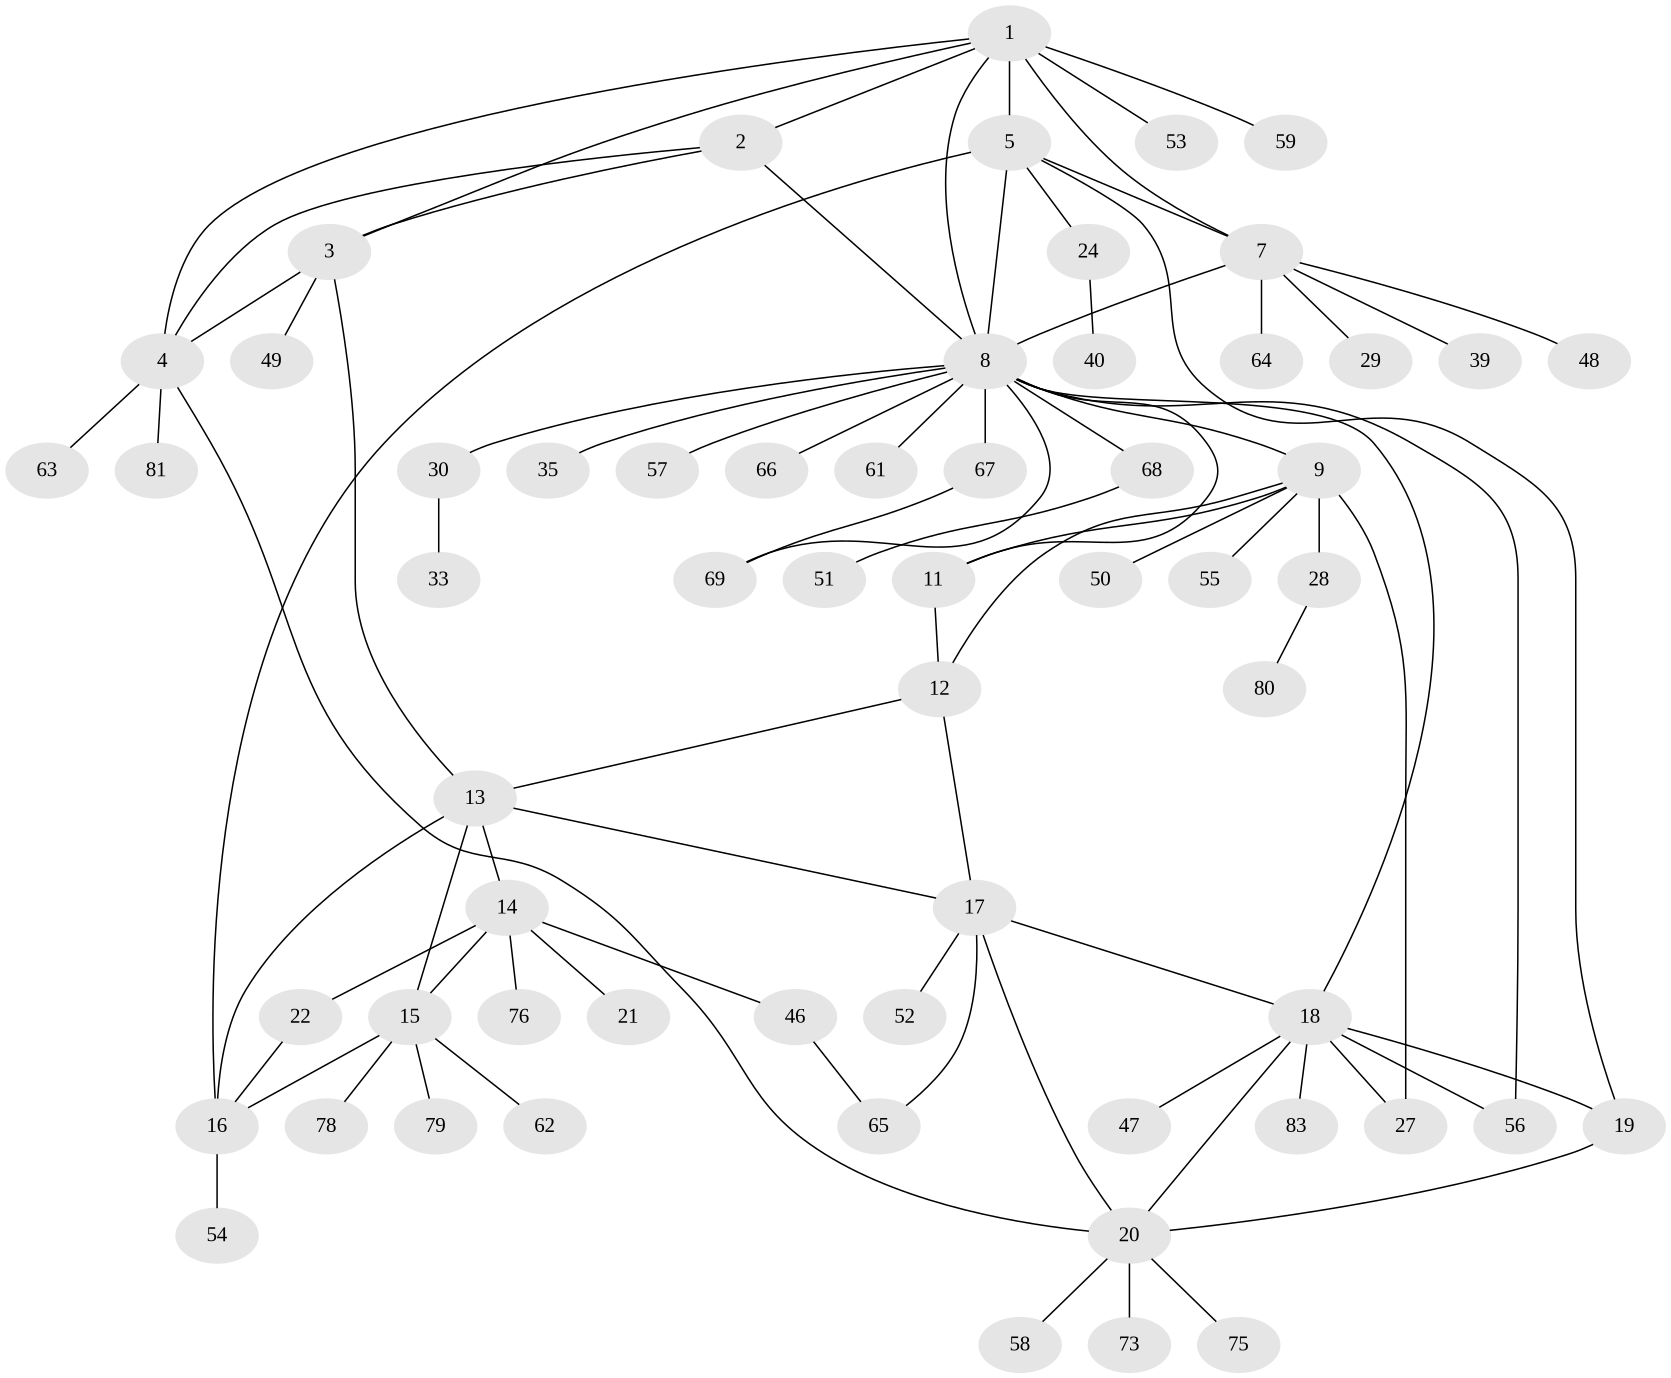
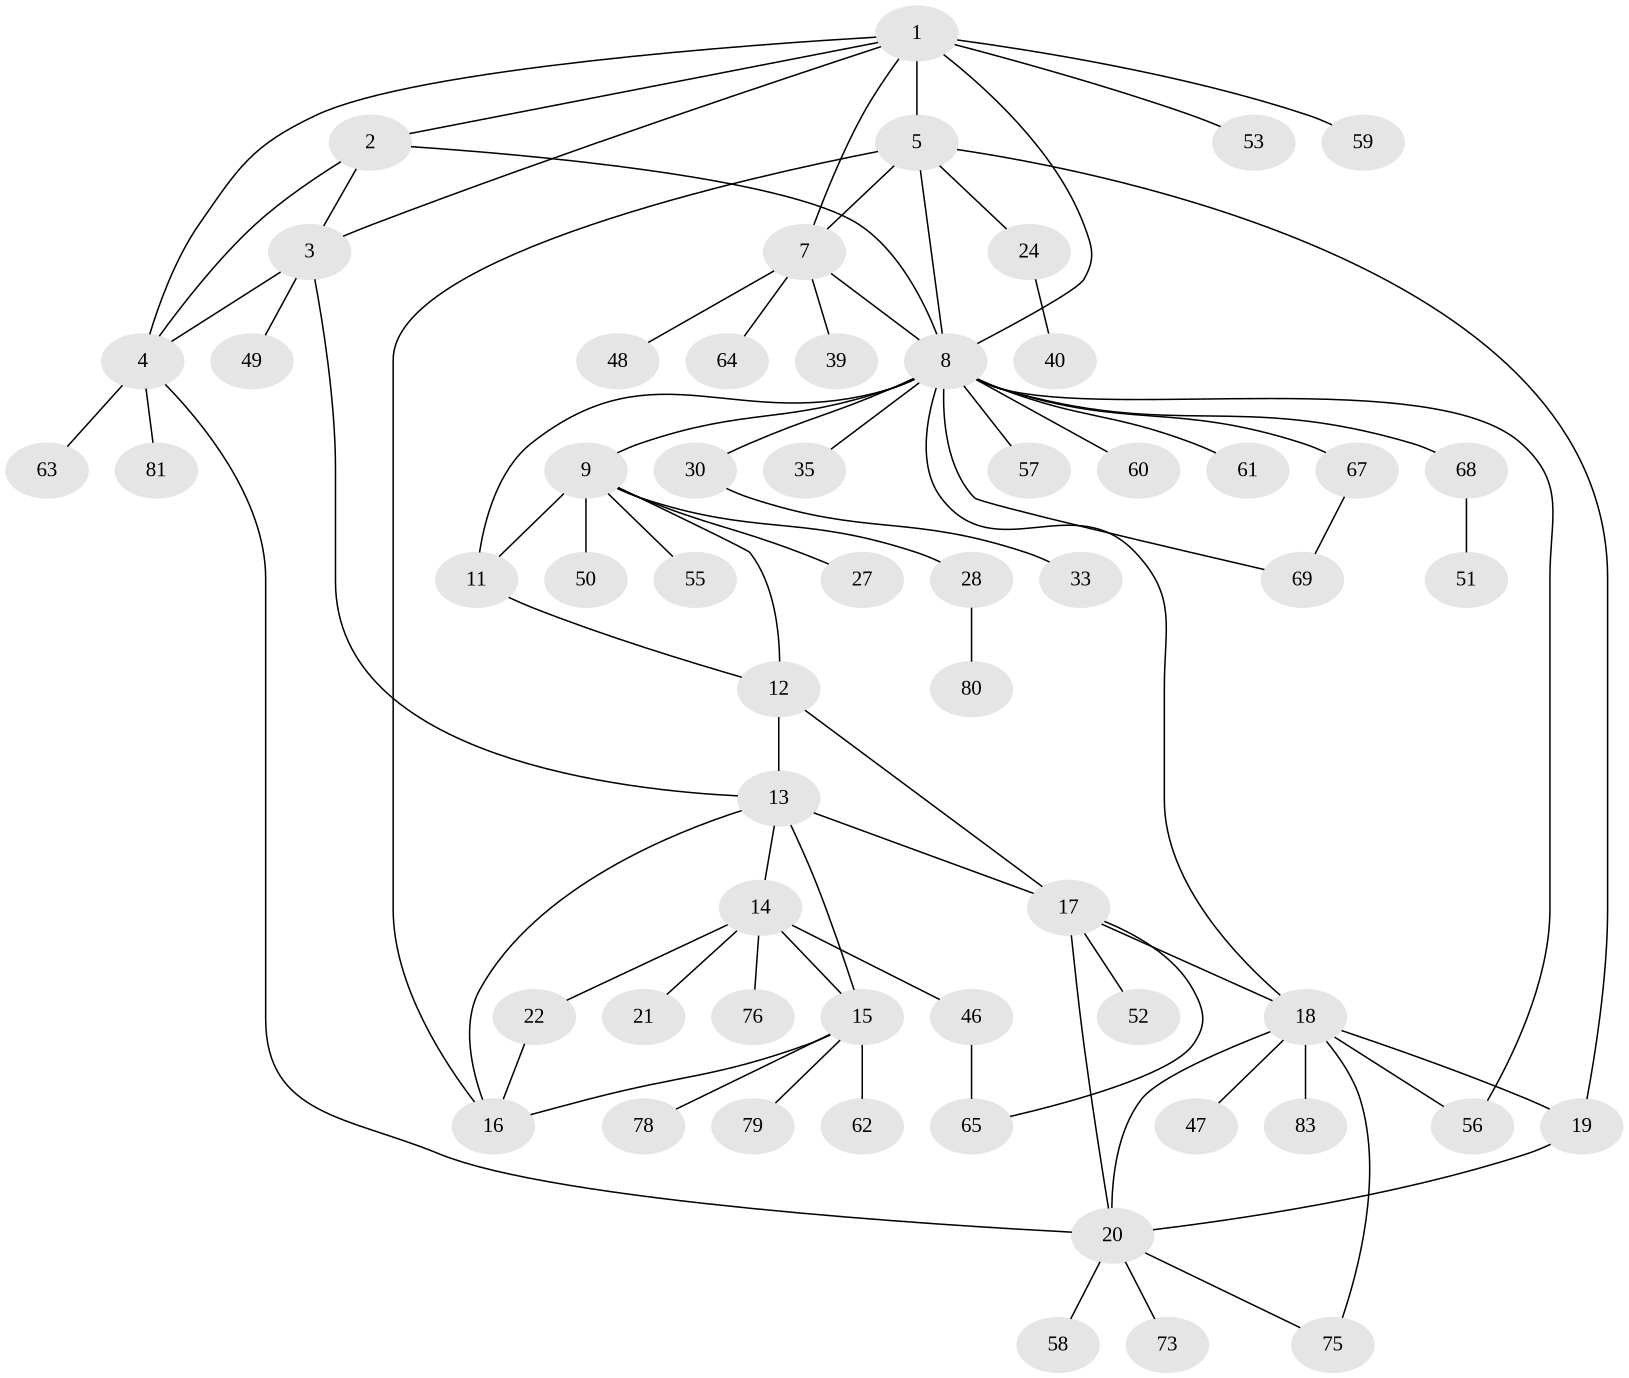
node "29": removed
node "66": label "66" -> "60"
edge "18" -- "27": now "18" -- "75"
node "54": removed
